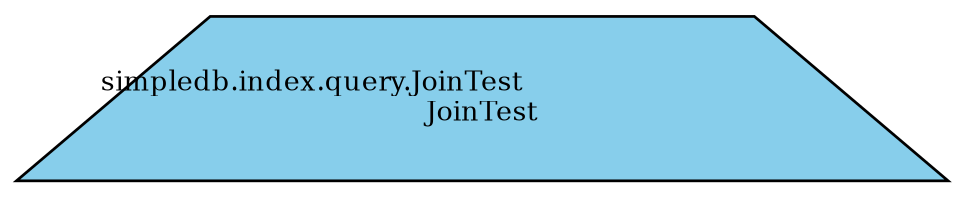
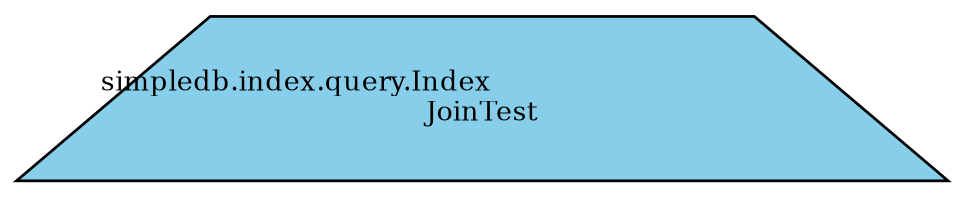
node "simpledb.index.query.JoinTest JoinTest": label "simpledb.index.query.JoinTest JoinTest" -> "simpledb.index.query.Index JoinTest"
